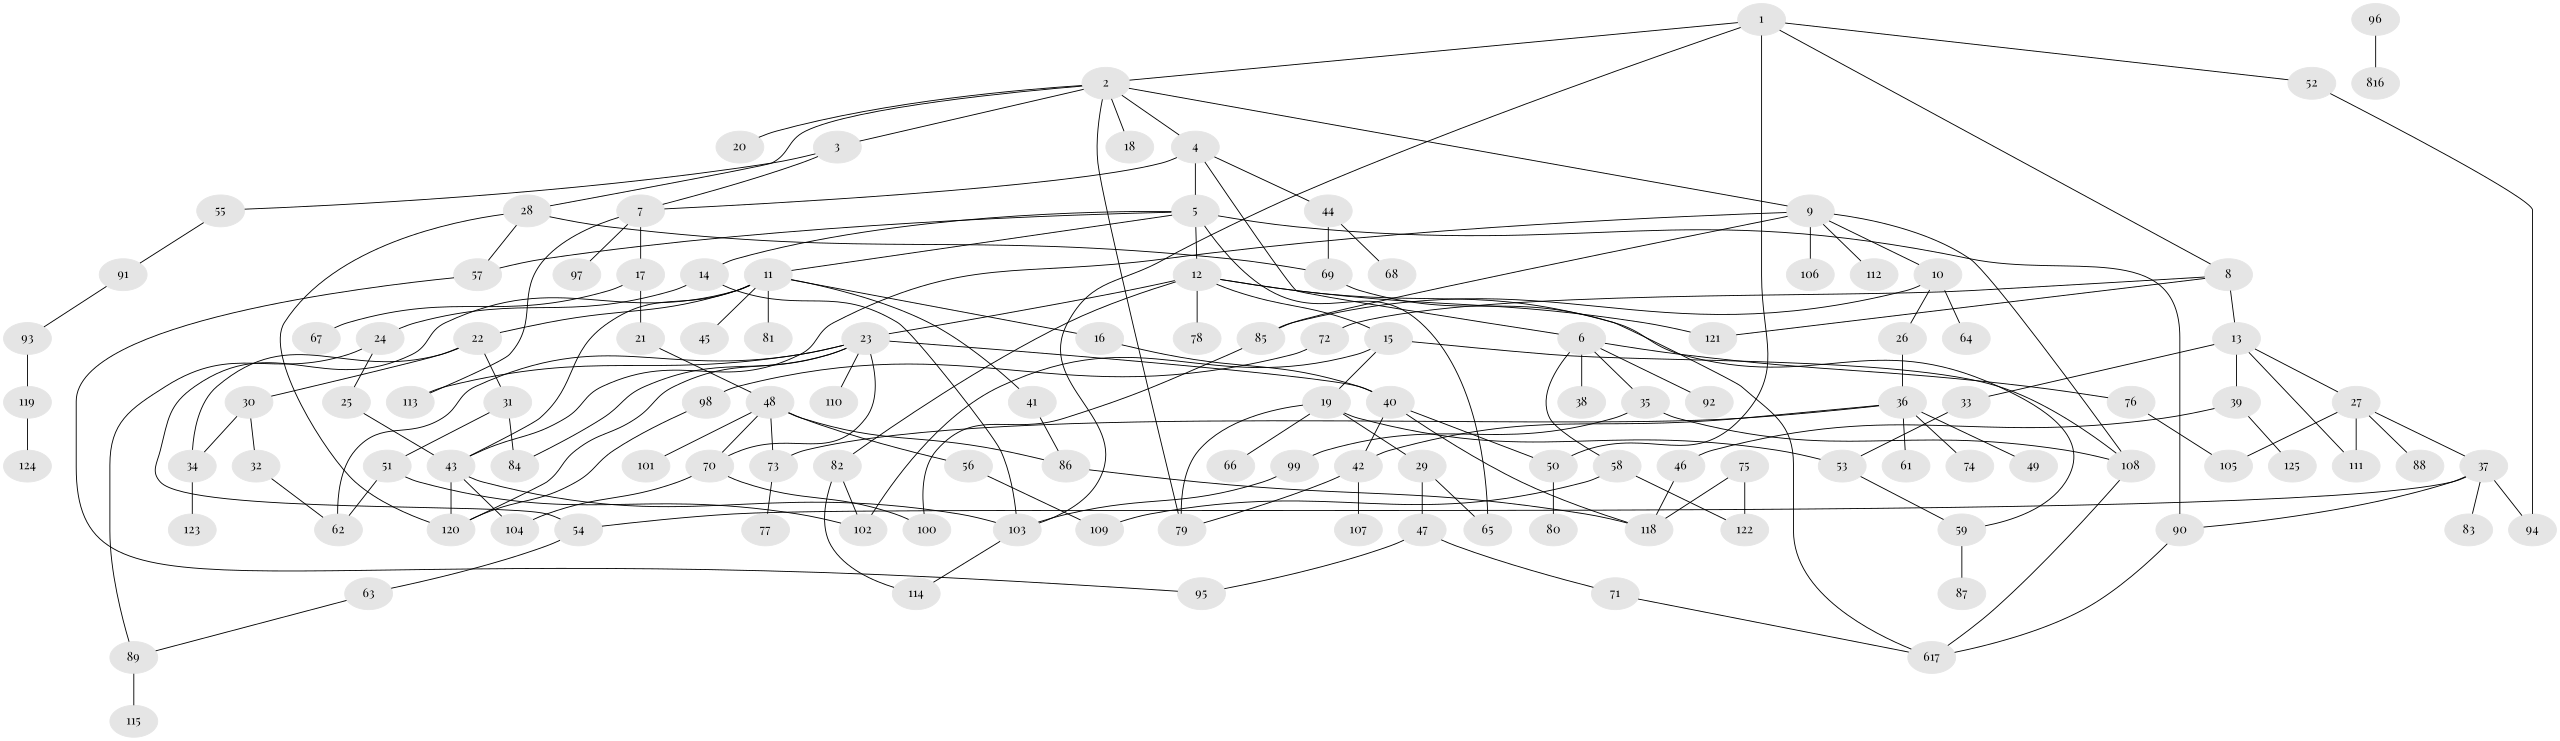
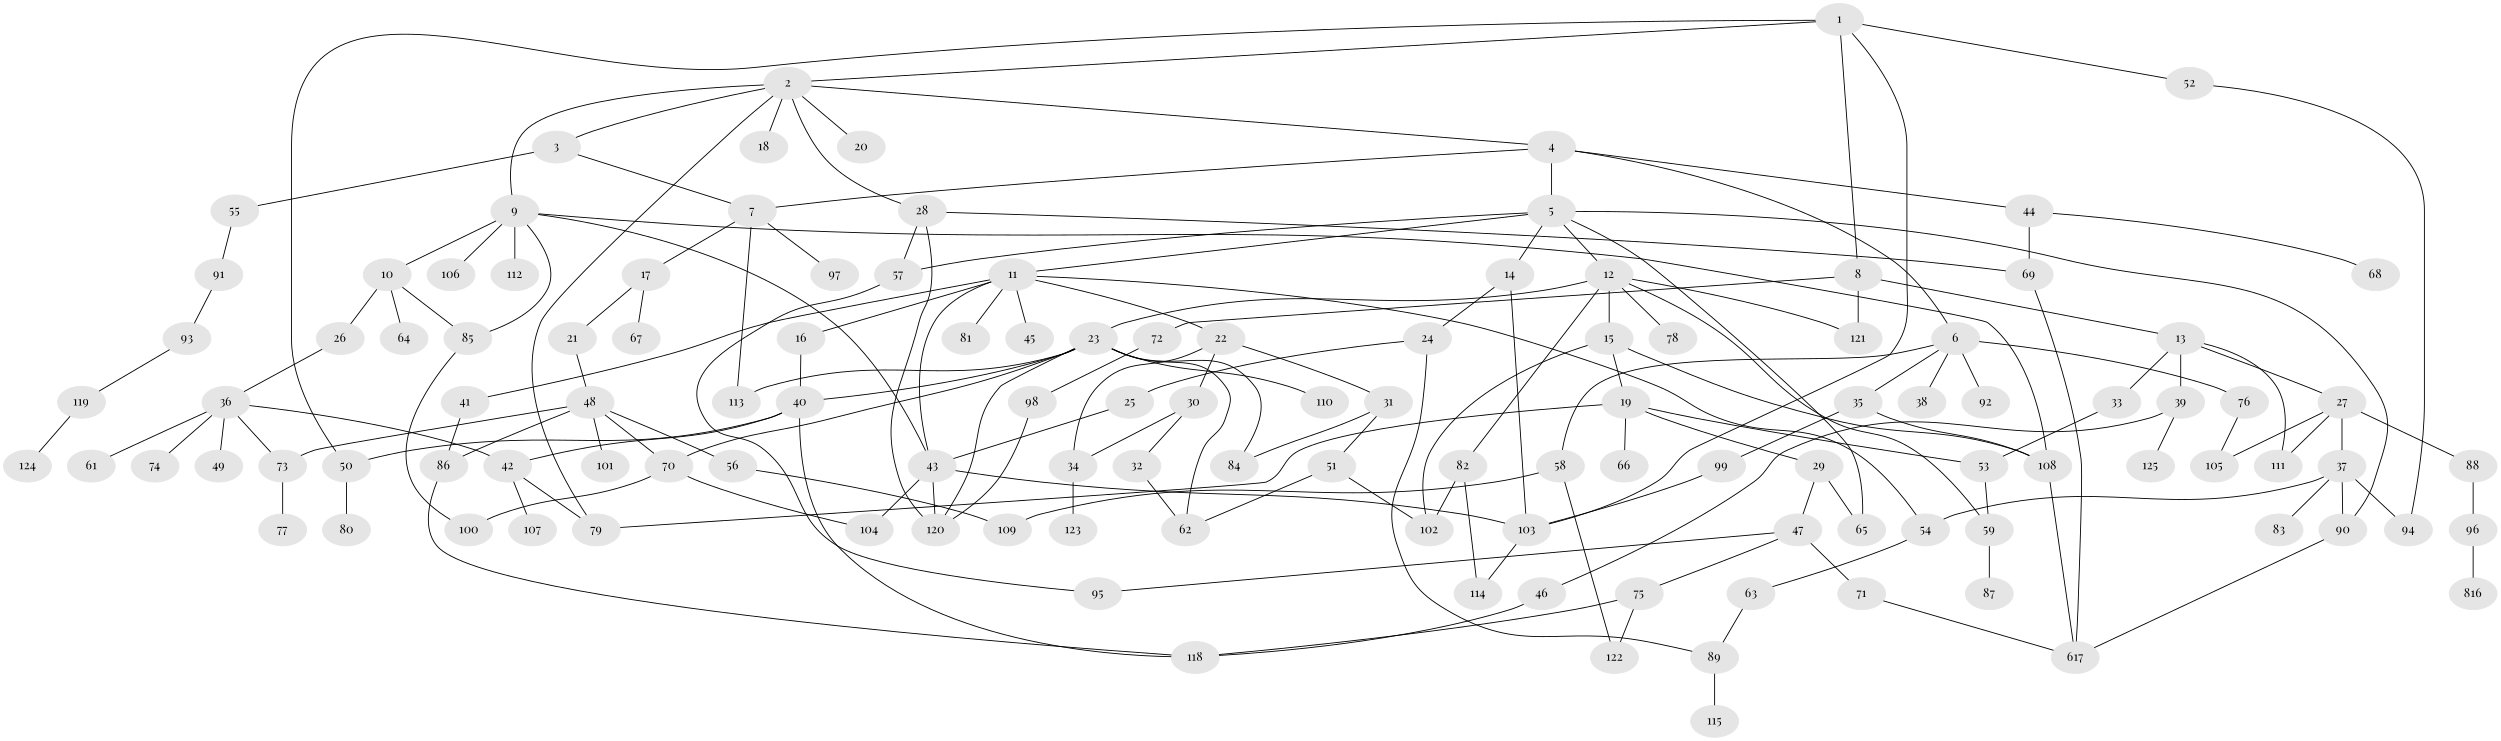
edge "88" -- "96": added
edge "47" -- "75": added
